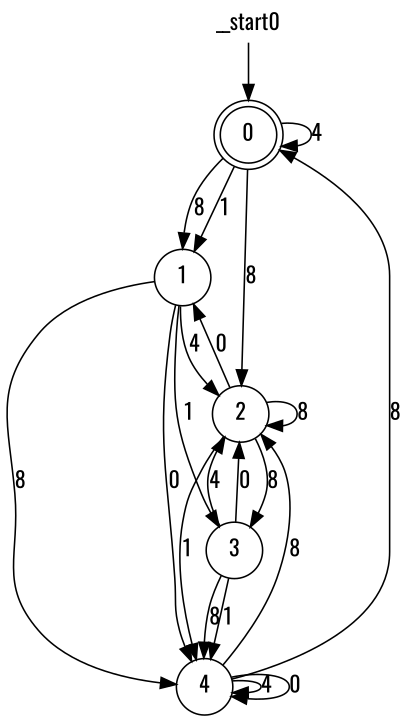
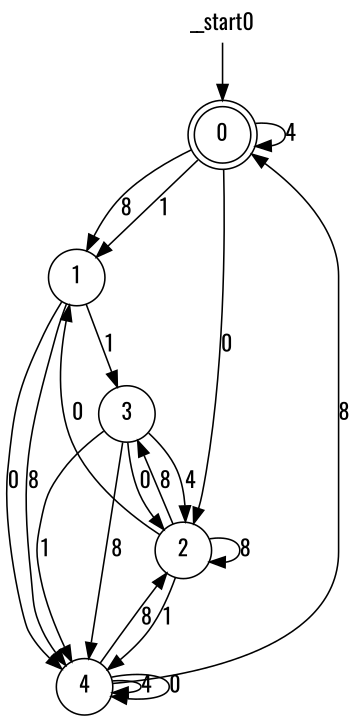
edge "0" -> "2": label "8" -> "0"
edge "1" -> "2": removed, label "4"
